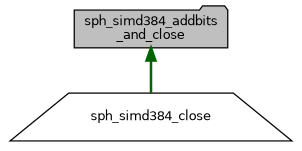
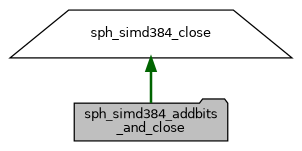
edge "sph_simd384_close" -> "sph_simd384_addbits _and_close": reversed
